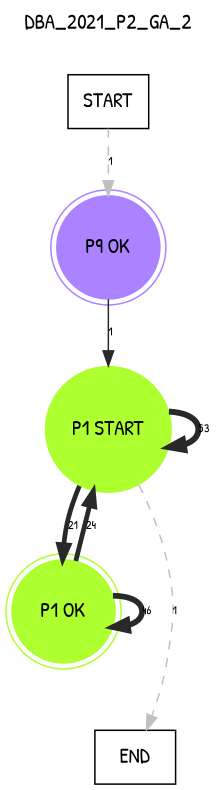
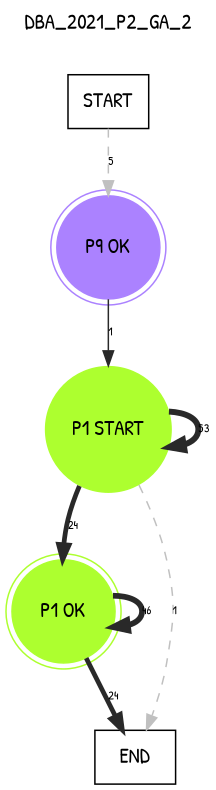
edge "START" -> "P9 OK": label "1" -> "5"
edge "P1 START" -> "P1 OK": label "21" -> "24"
edge "P1 OK" -> "P1 START": now "P1 OK" -> "END"
